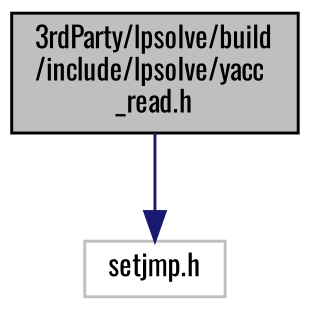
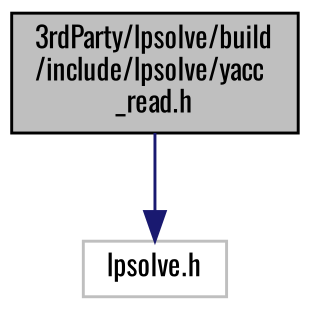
node "setjmp.h": label "setjmp.h" -> "lpsolve.h"
